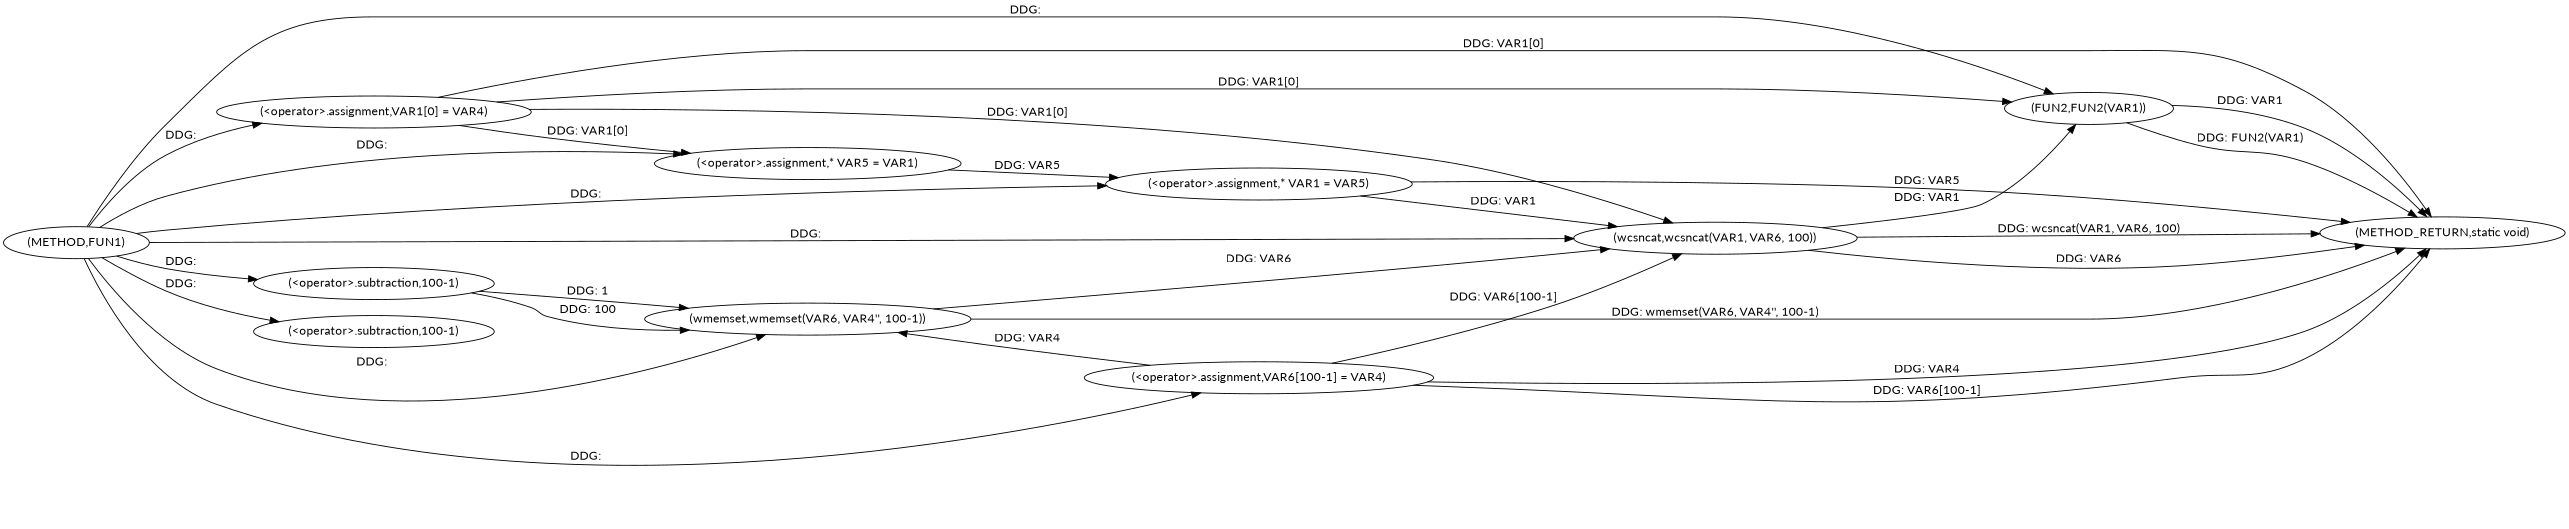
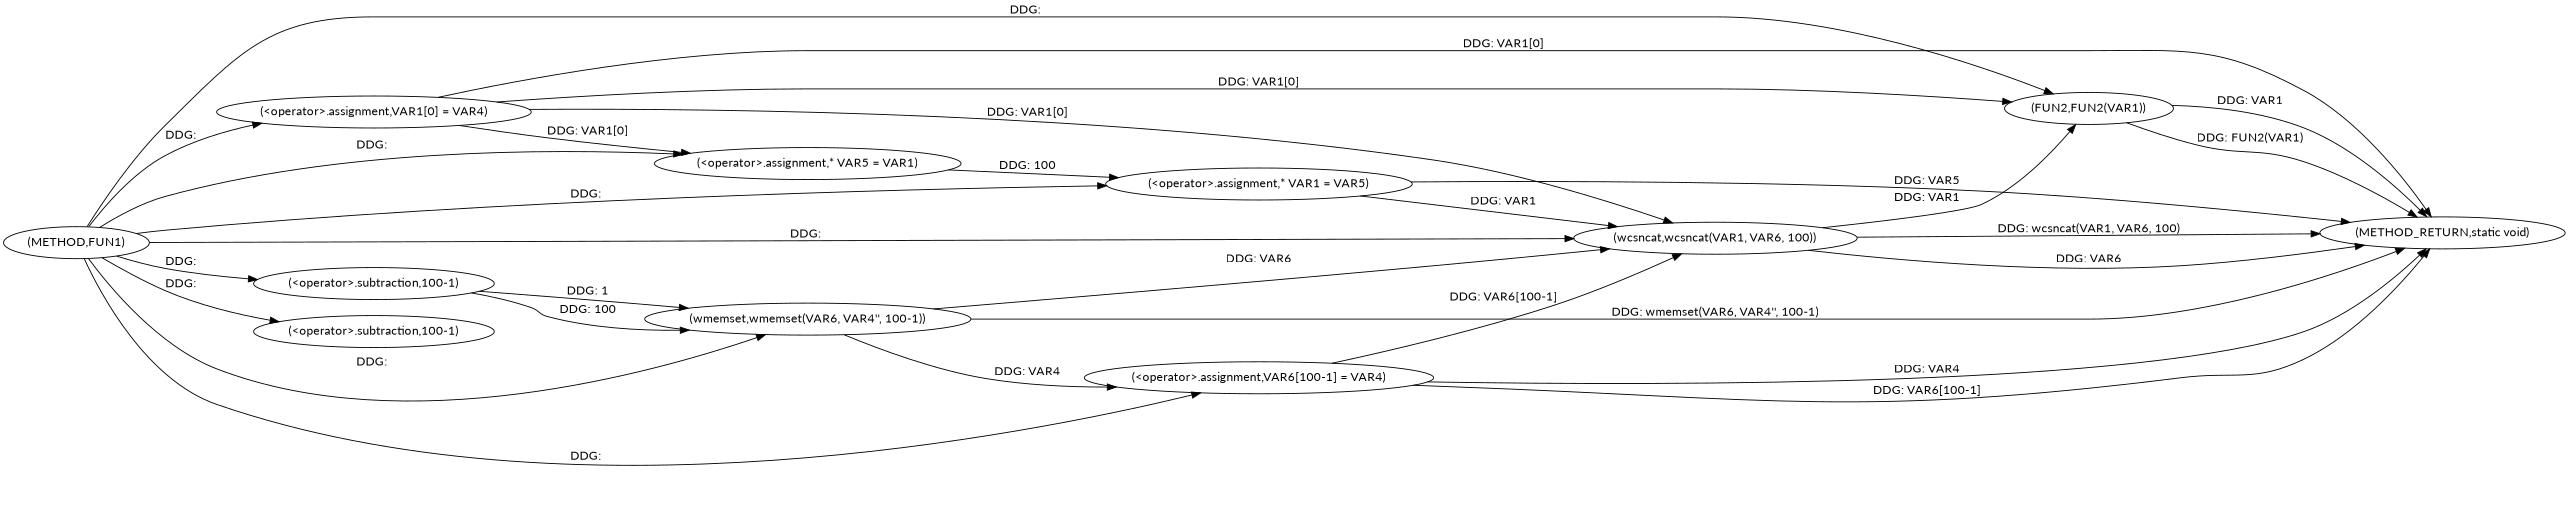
edge "(<operator>.assignment,* VAR5 = VAR1)" -> "(<operator>.assignment,* VAR1 = VAR5)": label "DDG: VAR5" -> "DDG: 100"
edge "(<operator>.assignment,VAR6[100-1] = VAR4)" -> "(wmemset,wmemset(VAR6, VAR4'', 100-1))": reversed
